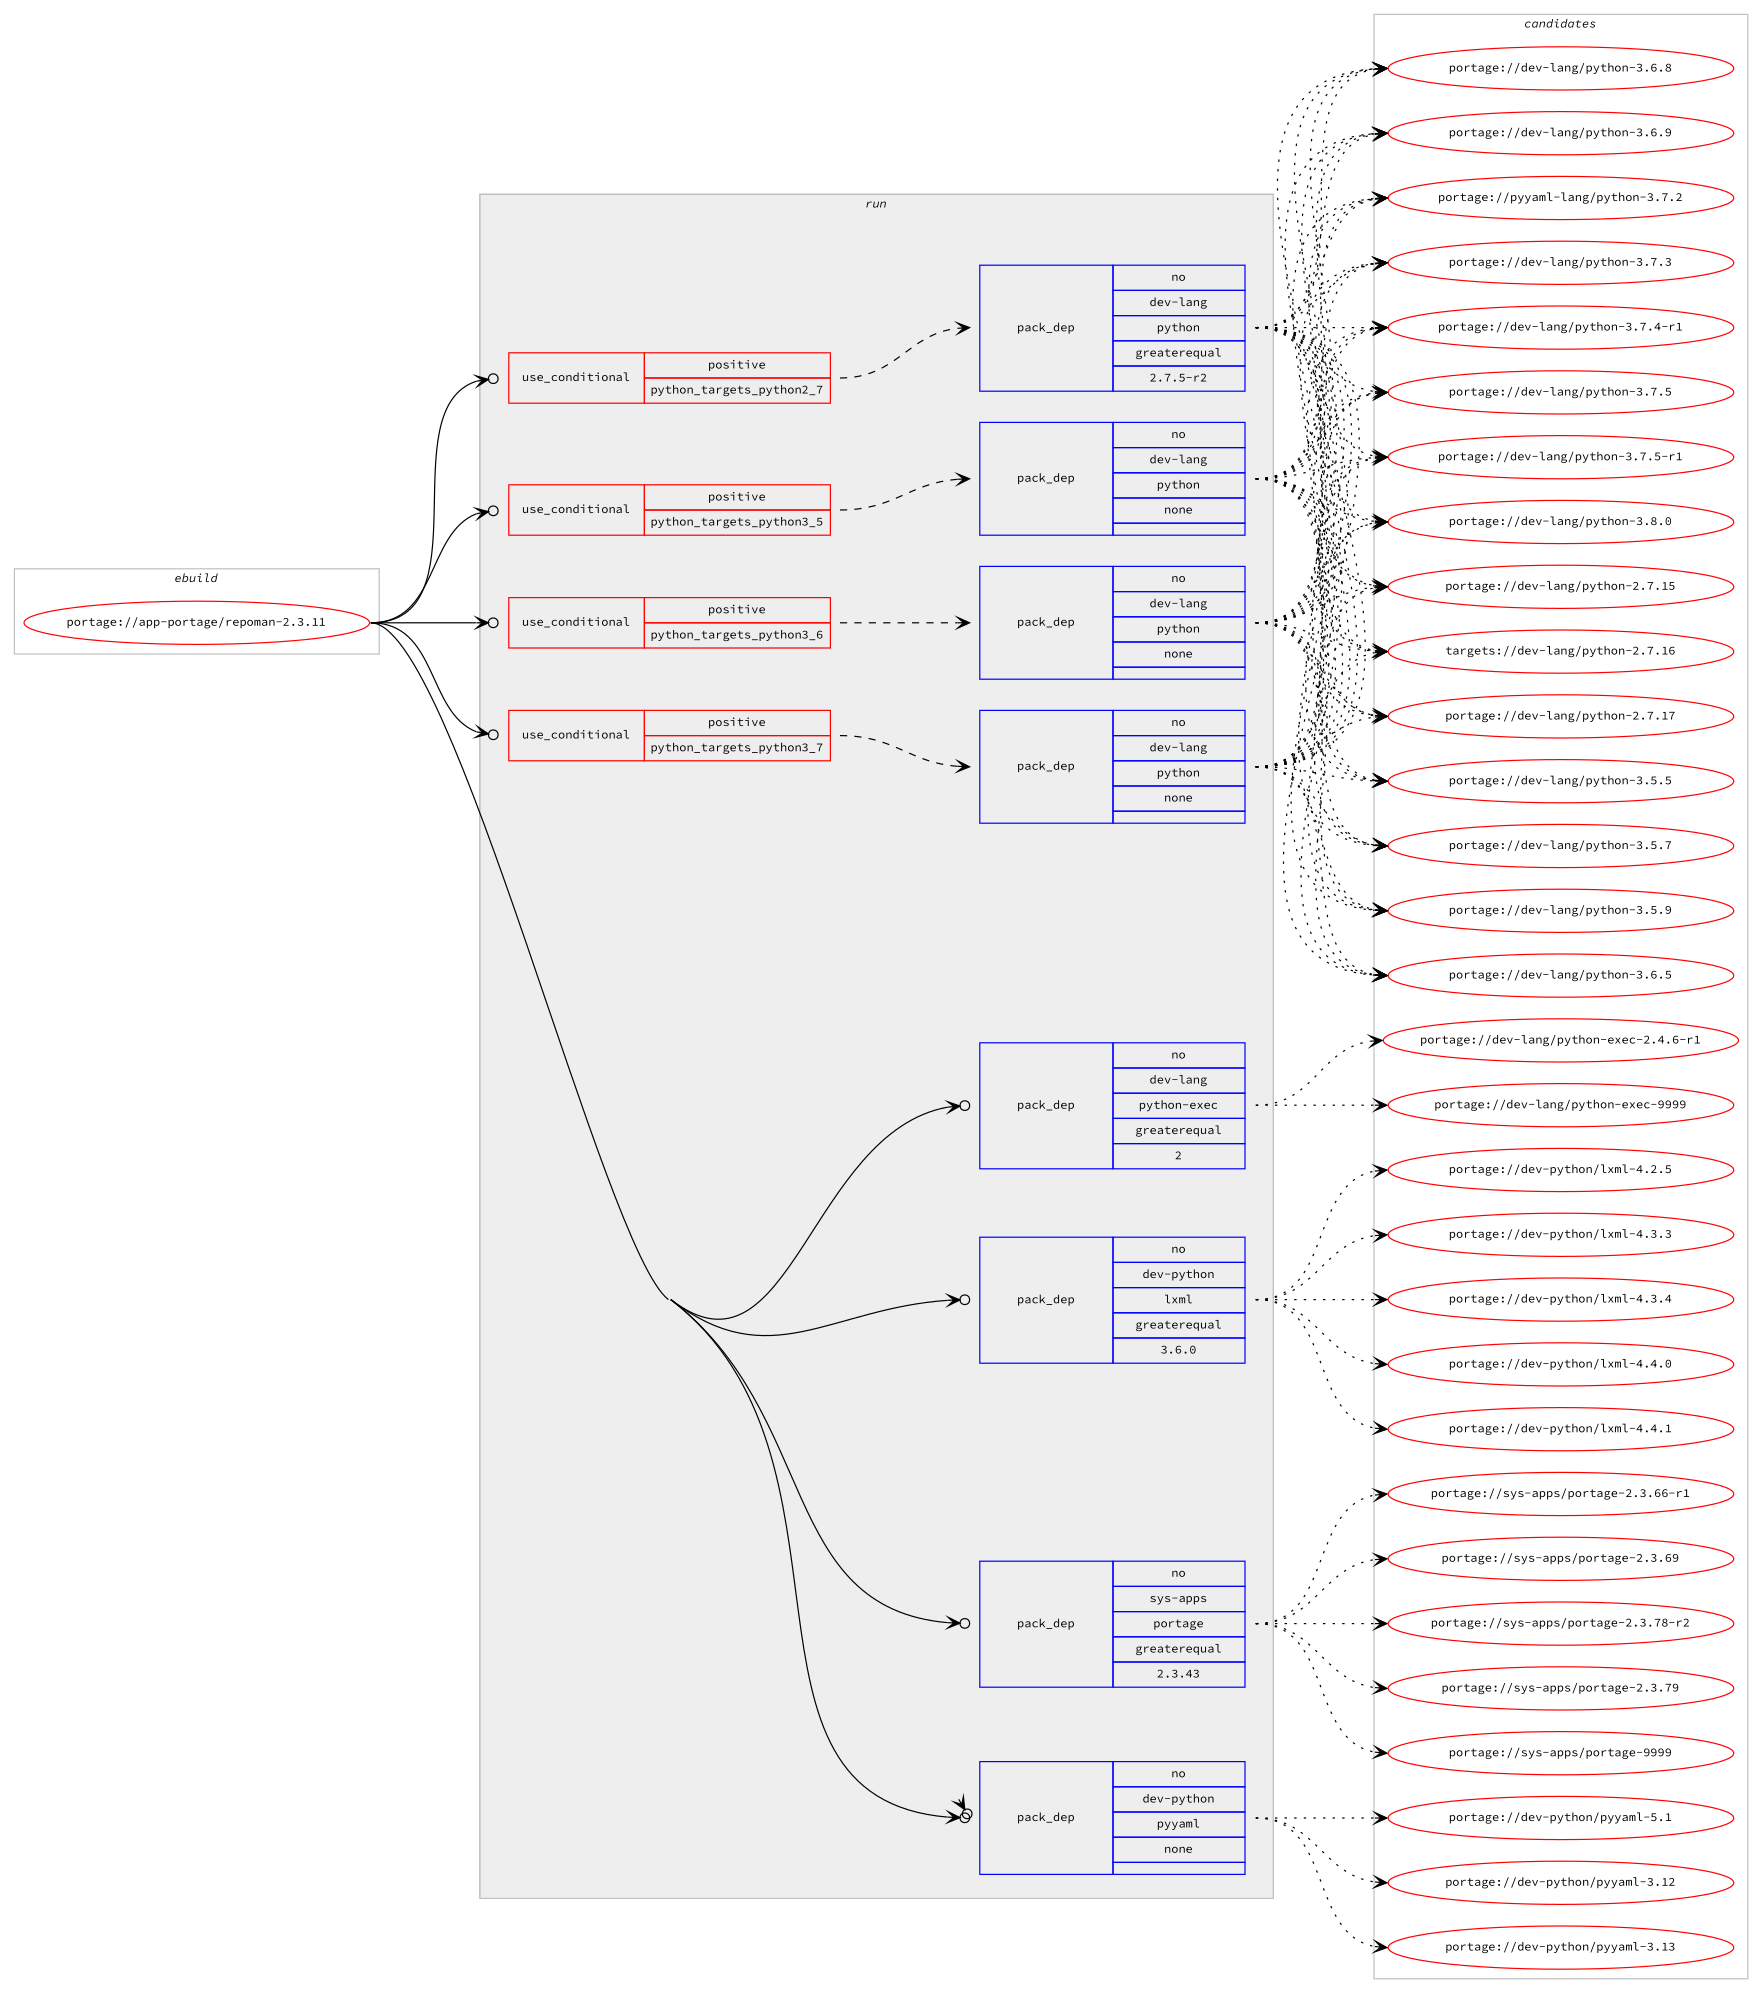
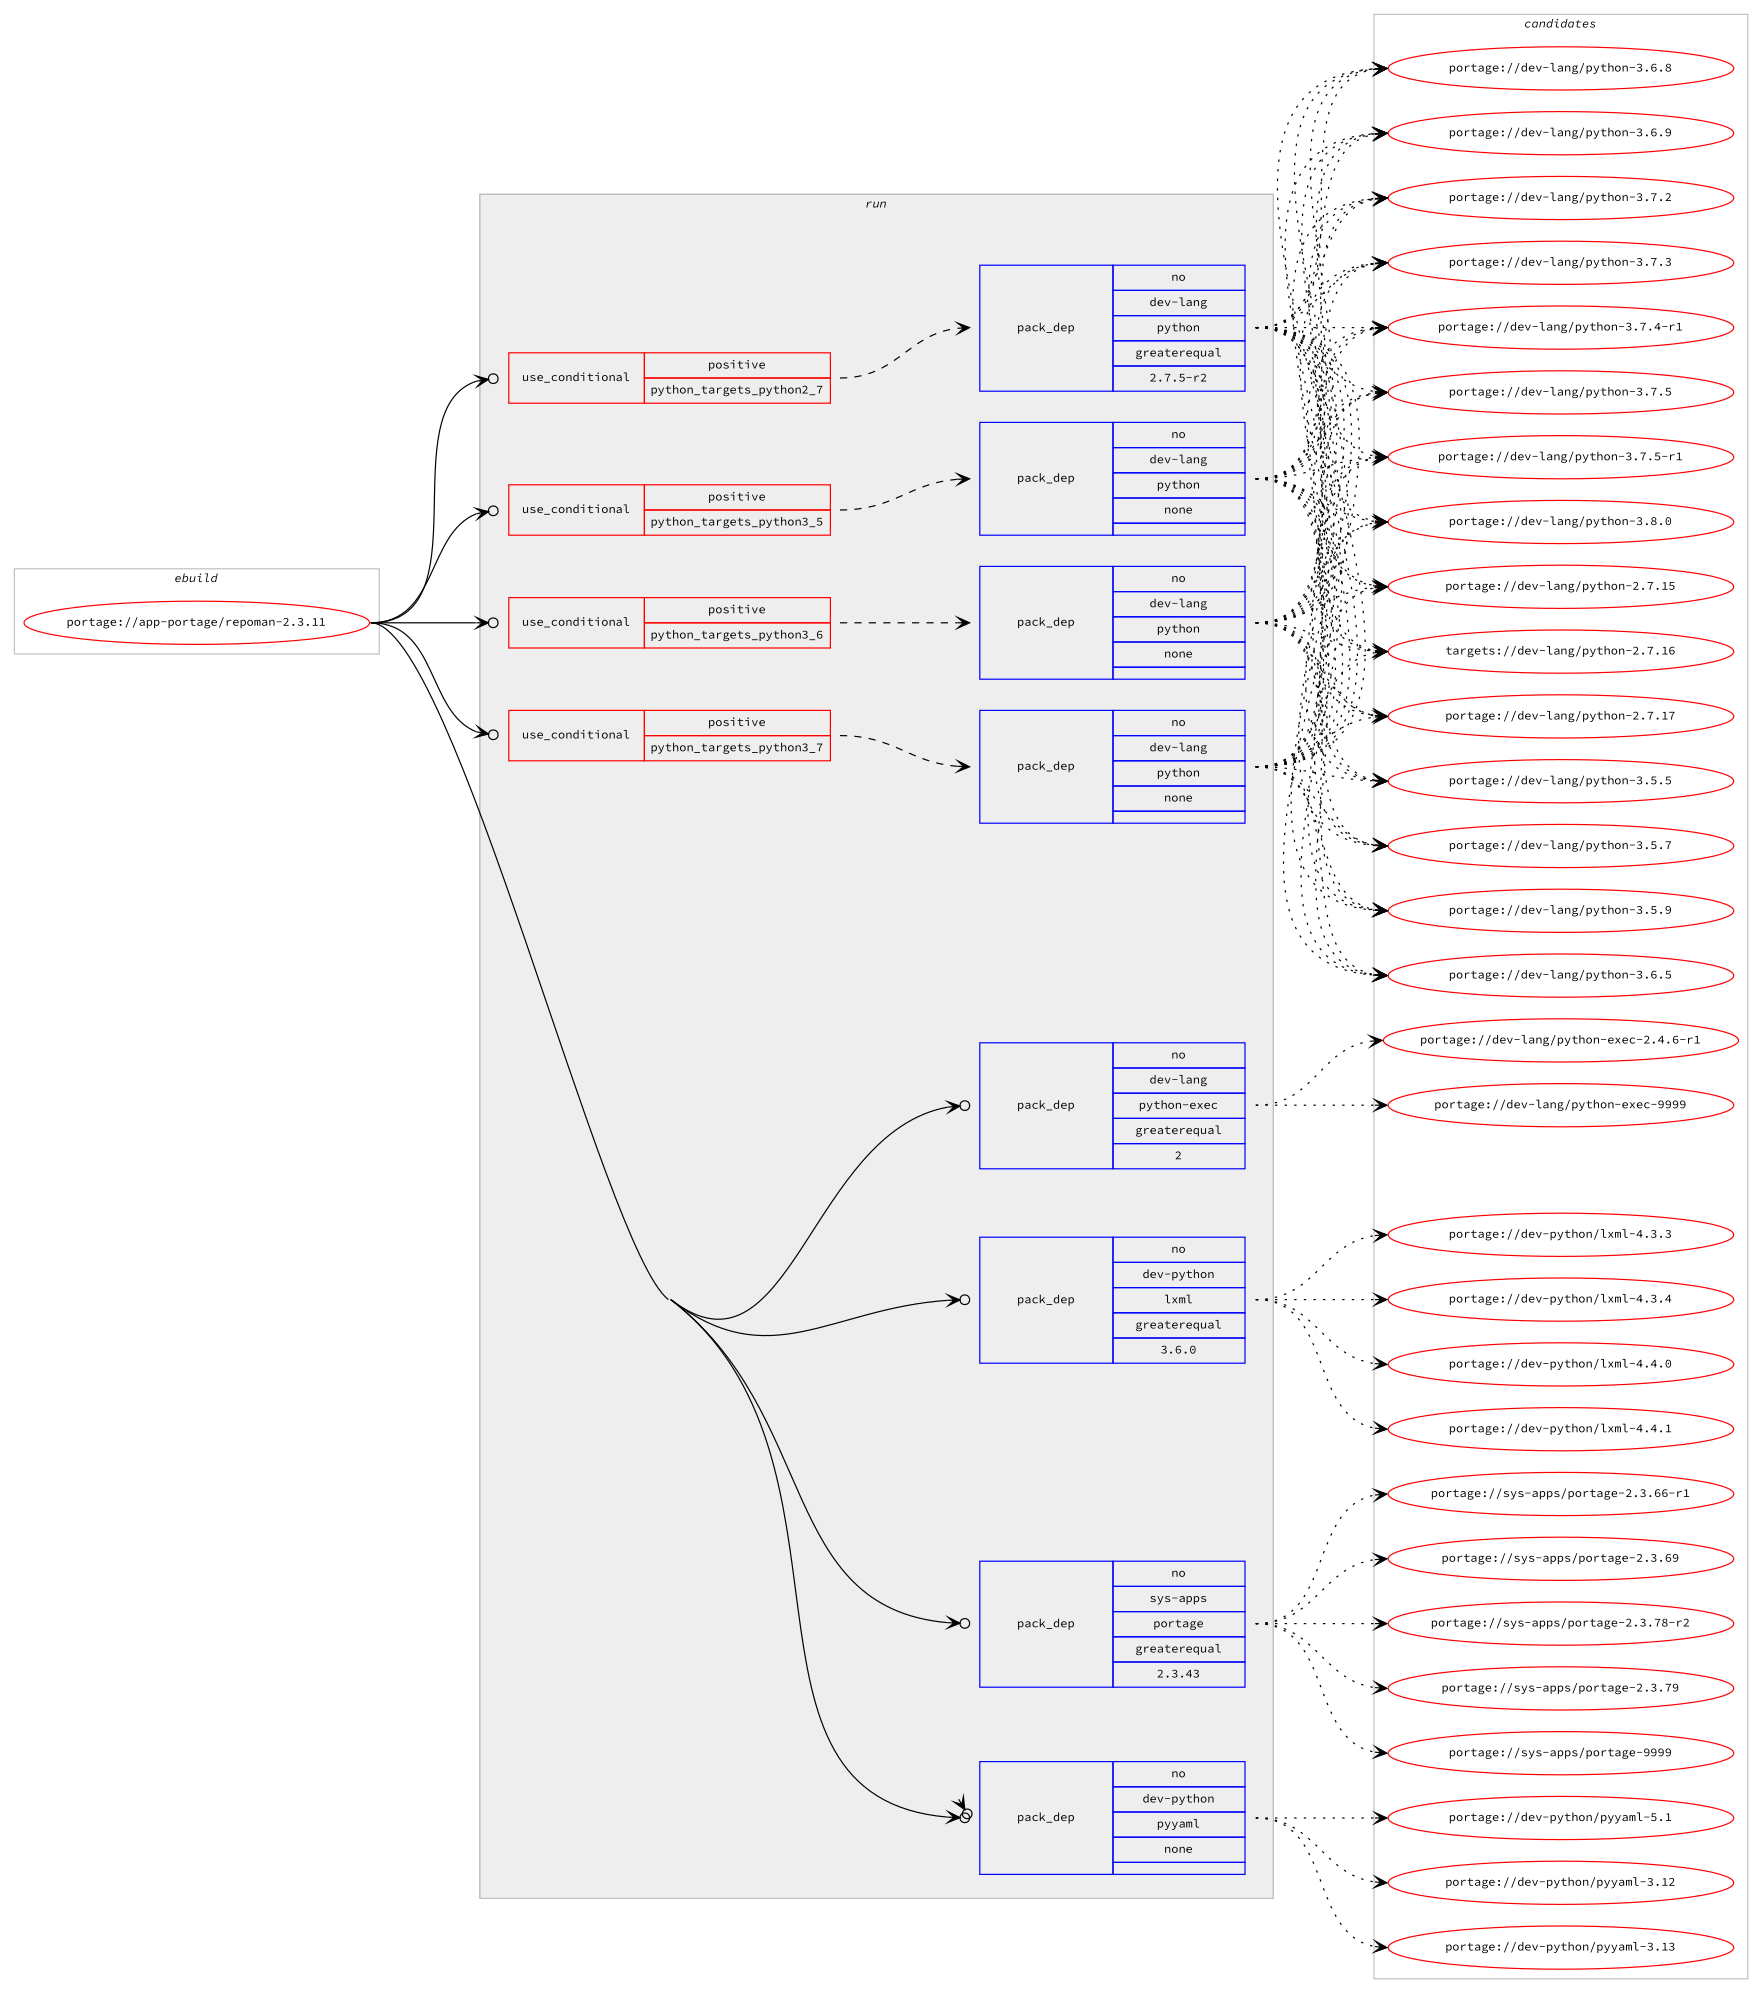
node "portage://pyyaml-lang/python-3.7.2": label "portage://pyyaml-lang/python-3.7.2" -> "portage://dev-lang/python-3.7.2"
node "portage://dev-python/lxml-4.2.5": removed
